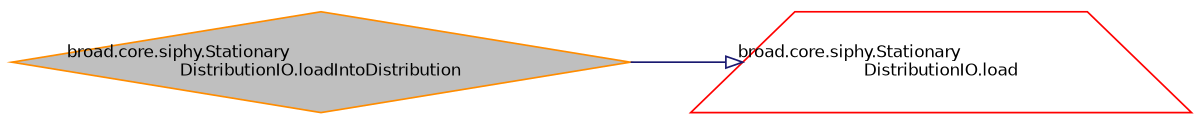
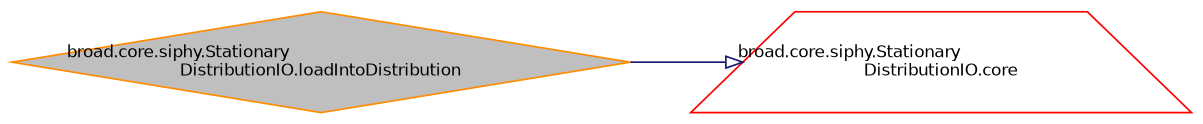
node "broad.core.siphy.Stationary DistributionIO.load": label "broad.core.siphy.Stationary DistributionIO.load" -> "broad.core.siphy.Stationary DistributionIO.core"
